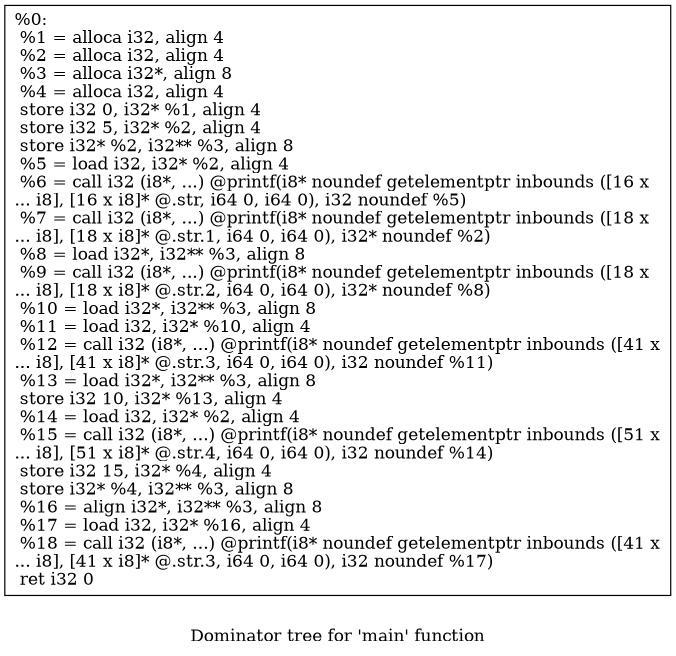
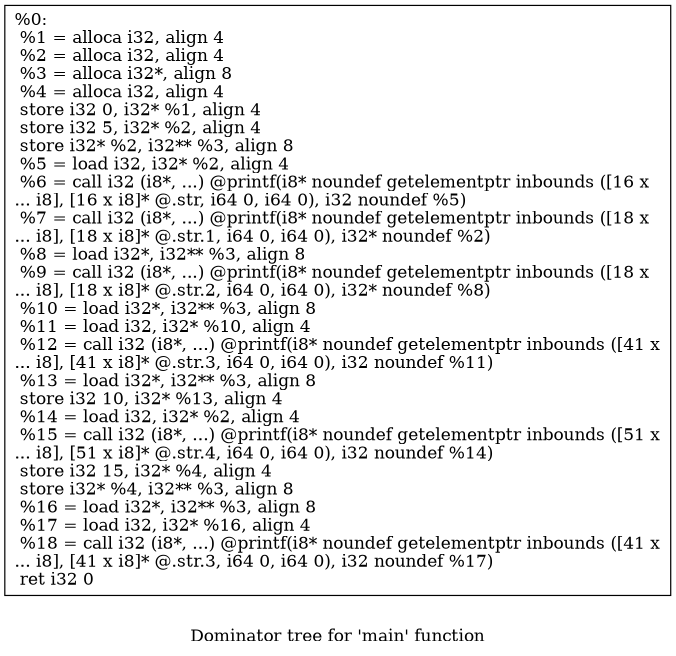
node "%0:": text "%16 = align i32*, i32** %3, align 8" -> "%16 = load i32*, i32** %3, align 8"
